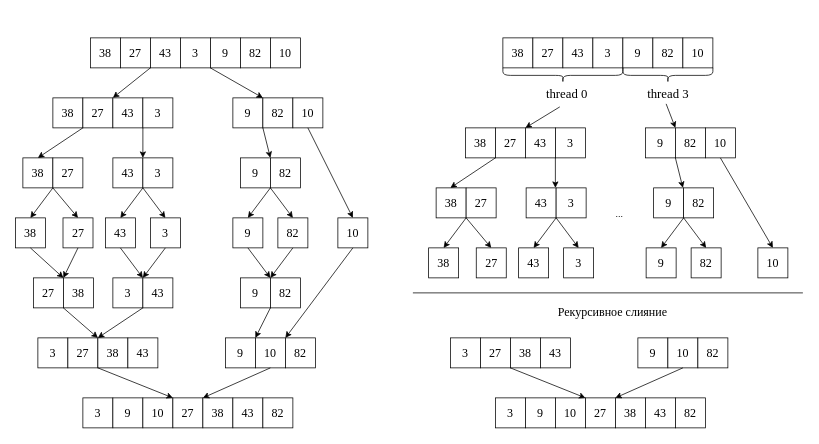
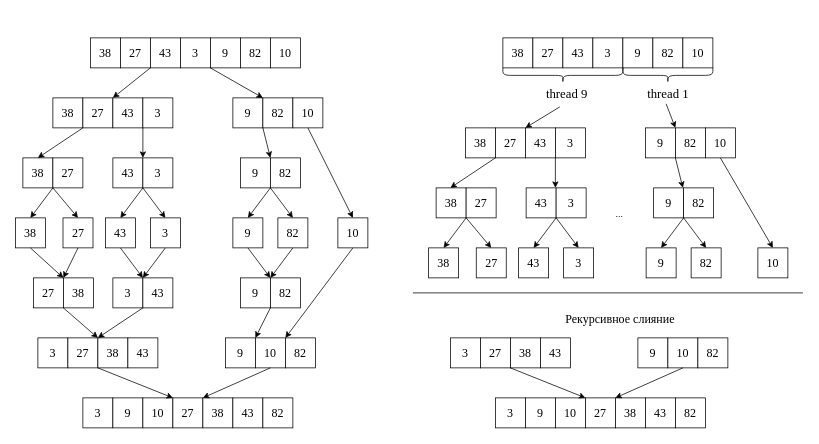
node "thread 0": label "thread 0" -> "thread 9"
node "thread 3": label "thread 3" -> "thread 1"
node "Рекурсивное слияние": moved (612, 312) -> (620, 319)
